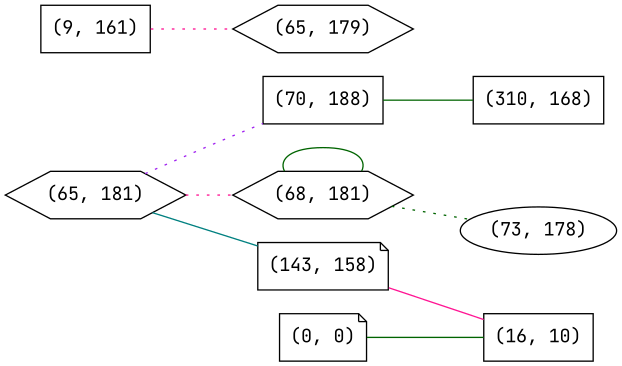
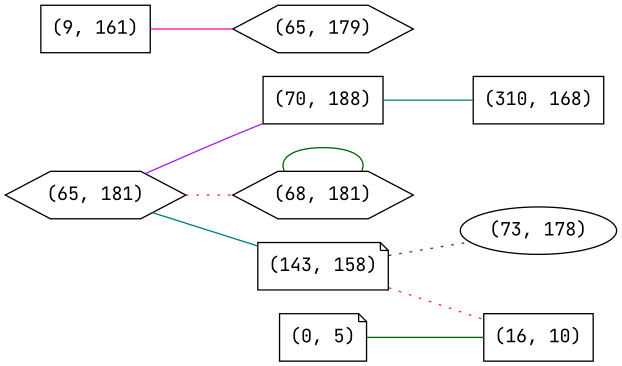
edge "(9, 161)" -- "(65, 179)": style dotted -> solid
edge "(70, 188)" -- "(310, 168)": color darkgreen -> teal
edge "(70, 188)" -- "(65, 181)": style dotted -> solid
edge "(68, 181)" -- "(73, 178)": now "(143, 158)" -- "(73, 178)"
edge "(143, 158)" -- "(16, 10)": style solid -> dotted
node "(0, 0)": label "(0, 0)" -> "(0, 5)"
